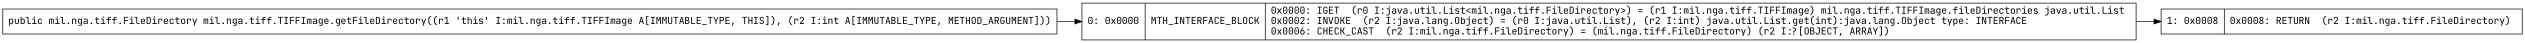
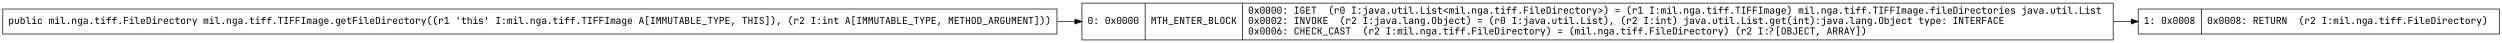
node "0: 0x0000": text "MTH_INTERFACE_BLOCK" -> "MTH_ENTER_BLOCK"
